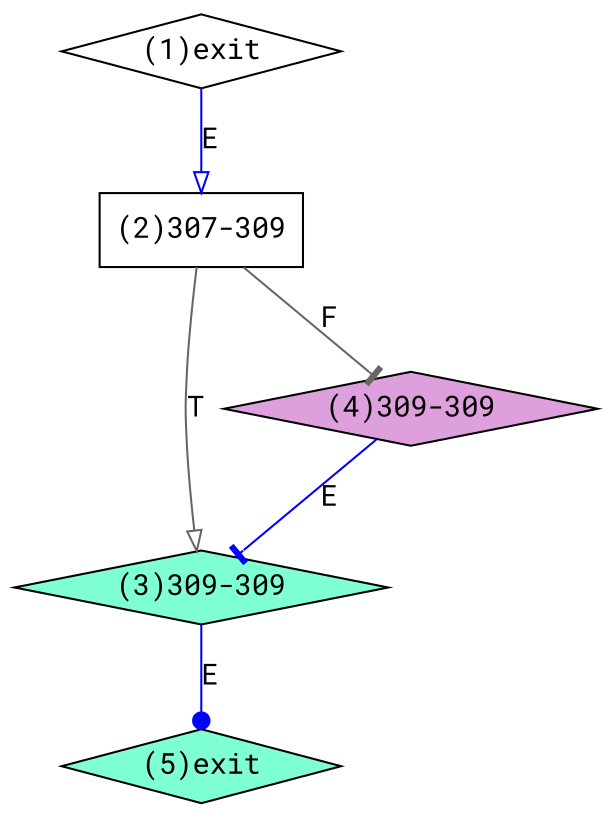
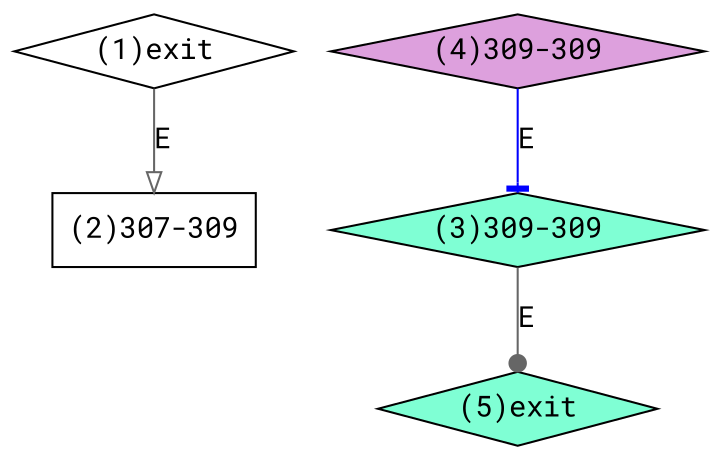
edge "(1)exit" -> "(2)307-309": color blue -> gray40
edge "(2)307-309" -> "(4)309-309": removed, label "F"
edge "(2)307-309" -> "(3)309-309": removed, label "T"
edge "(3)309-309" -> "(5)exit": color blue -> gray40
